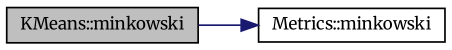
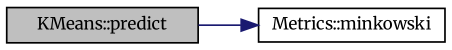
node "KMeans::minkowski": label "KMeans::minkowski" -> "KMeans::predict"
